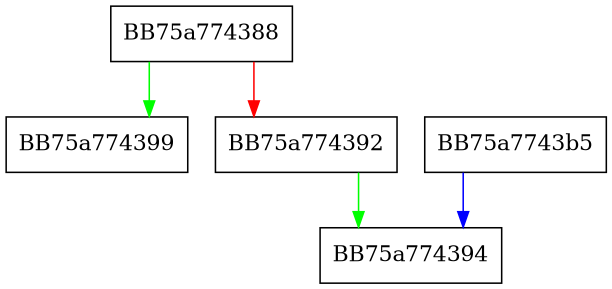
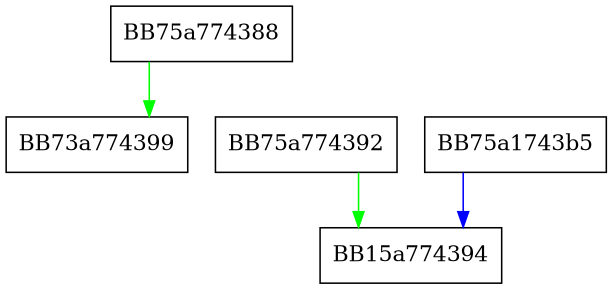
edge "BB75a774388" -> "BB75a774392": removed
node "BB75a774399": label "BB75a774399" -> "BB73a774399"
node "BB75a7743b5": label "BB75a7743b5" -> "BB75a1743b5"
node "BB75a774394": label "BB75a774394" -> "BB15a774394"
